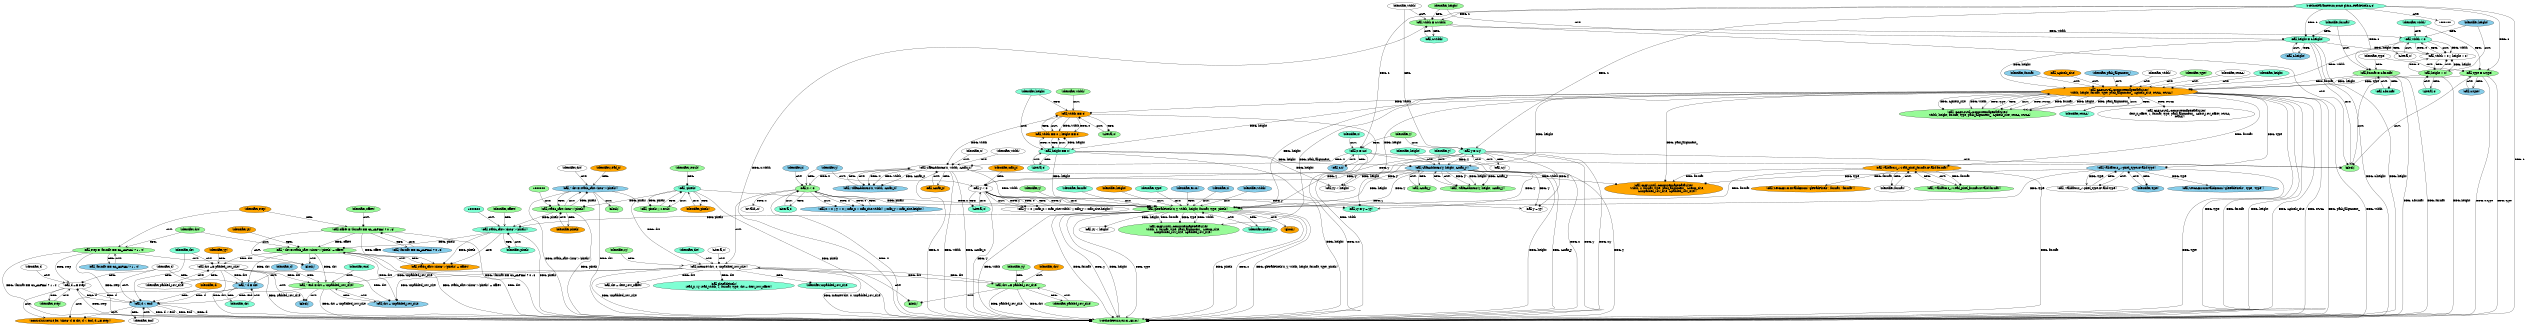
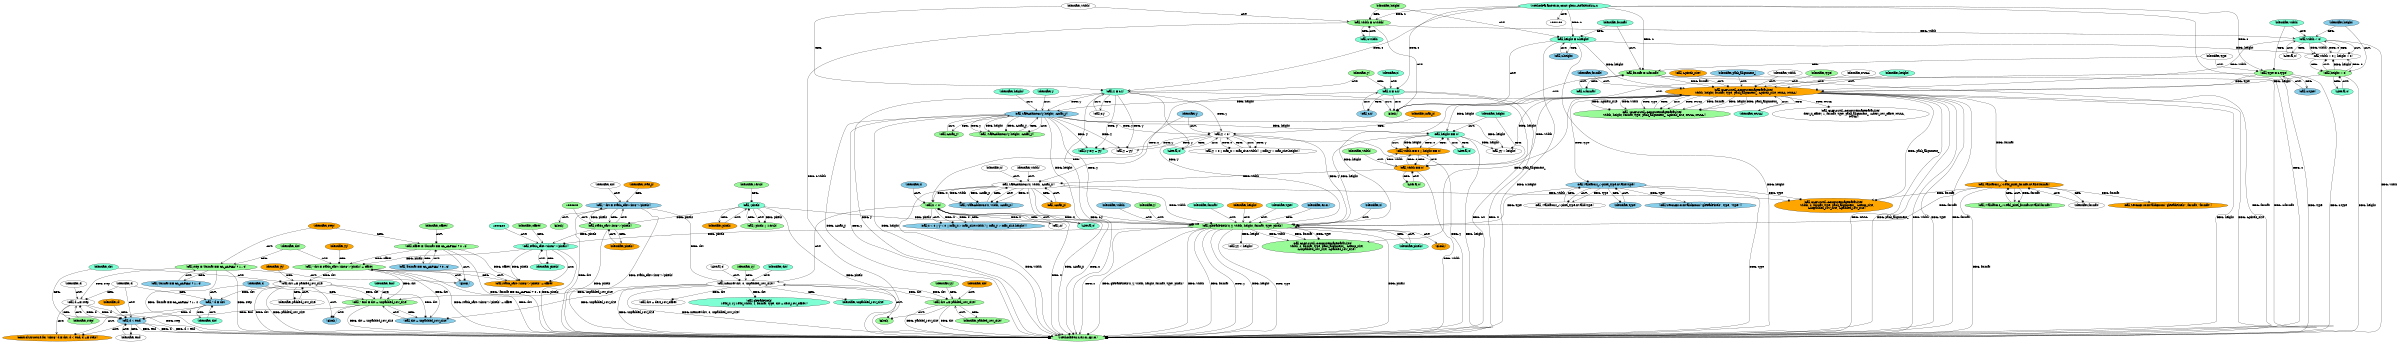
edge "(Call,height == 0)" -> "(Call,SafeAddInt32(y, height, &max_y))": reversed
node "(IsValid,-x)": label "(IsValid,-x)" -> "(Call,-x)"
edge "(Call,* dst = static_cast<uint8*>(pixels) + offset)" -> "(Call,* d = dst)": removed, label "DDG: dst"
edge "(Call,width < 0)" -> "(MethodReturn,error::Error)": added, label "DDG: width"
